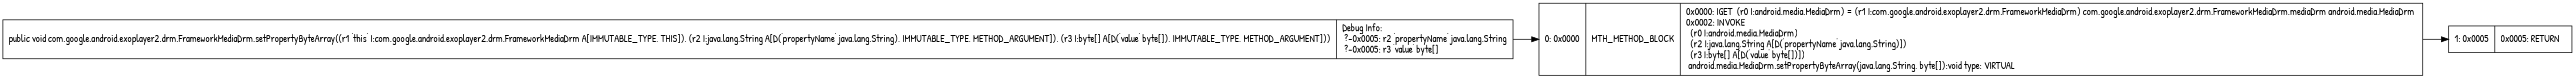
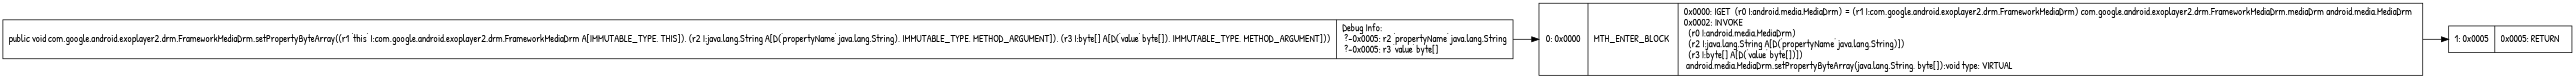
node "0: 0x0000": text "MTH_METHOD_BLOCK" -> "MTH_ENTER_BLOCK"
